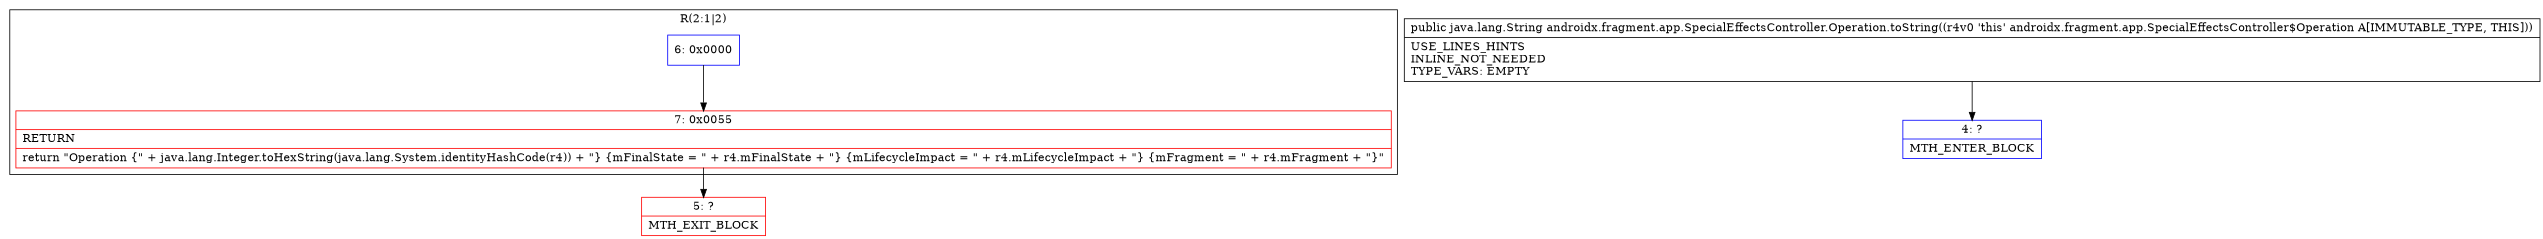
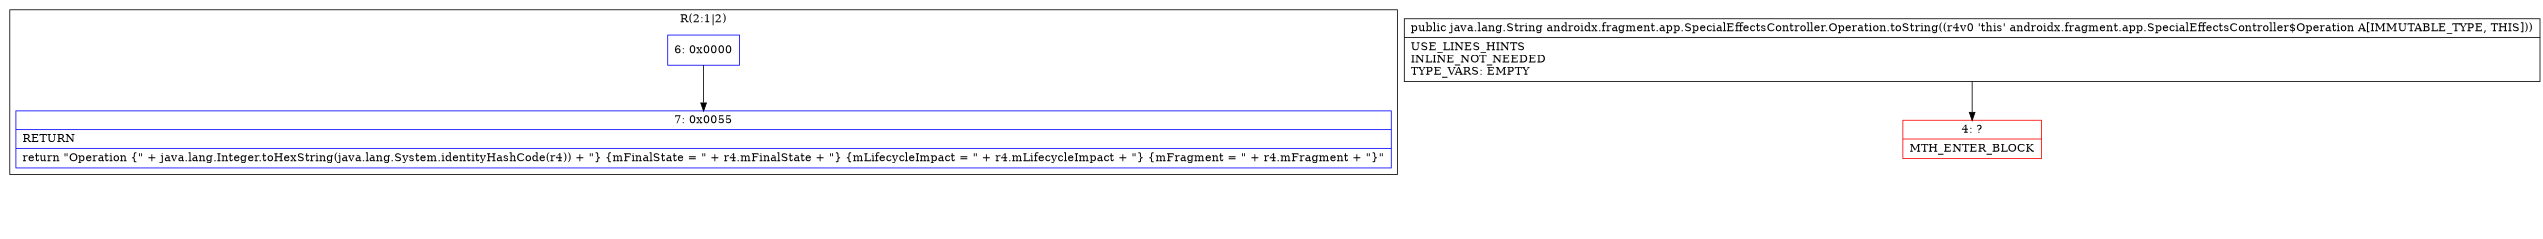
node "7: 0x0055": color red -> blue
node "4: ?": color blue -> red
node "5: ?": removed
